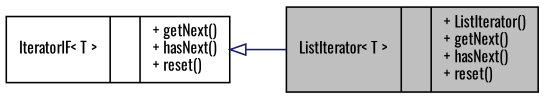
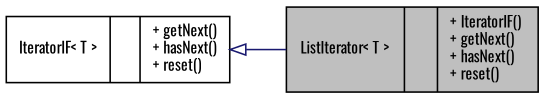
node "ListIterator< T >": text "+ ListIterator()" -> "+ IteratorIF()"
